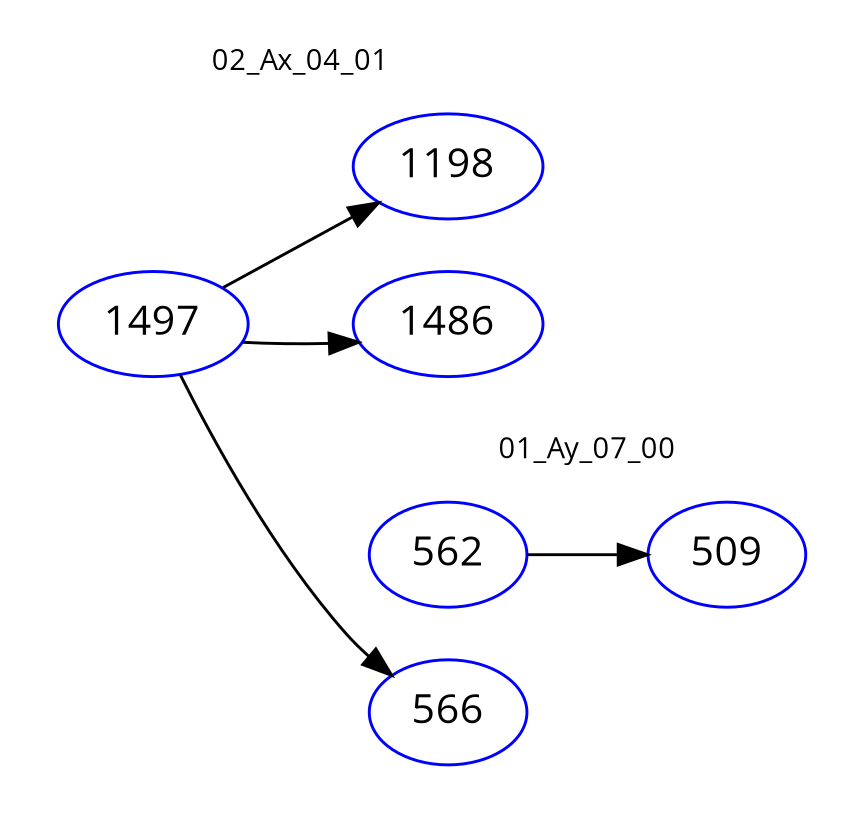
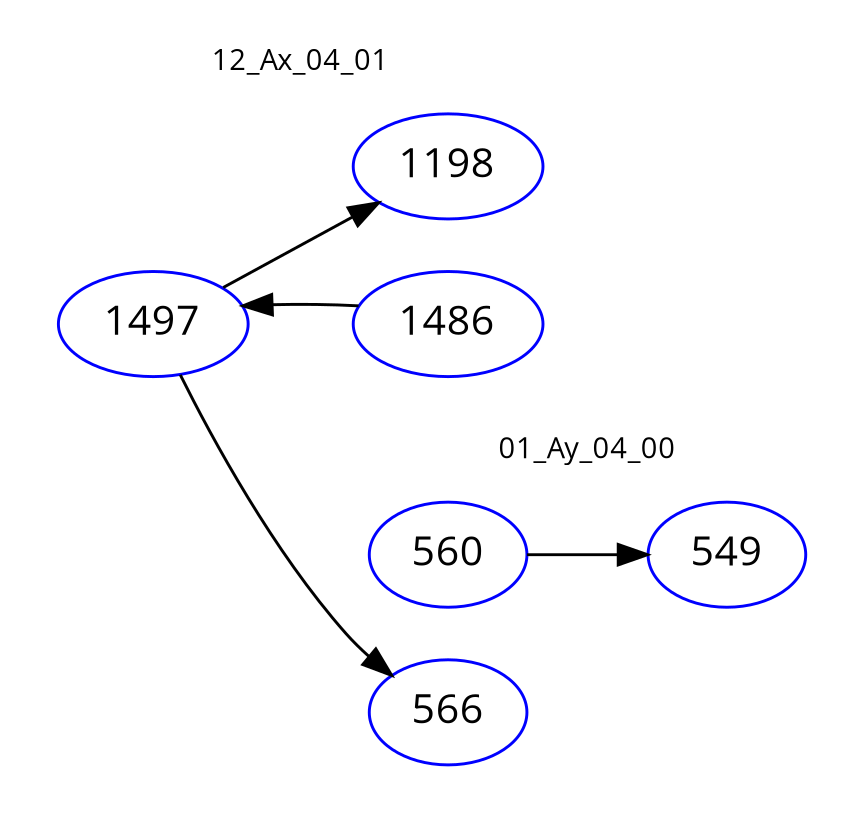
cluster "02_Ax_04_01": label "02_Ax_04_01" -> "12_Ax_04_01"
edge "1497" -> "1486": reversed
cluster "01_Ay_07_00": label "01_Ay_07_00" -> "01_Ay_04_00"
node "562": label "562" -> "560"
node "509": label "509" -> "549"
